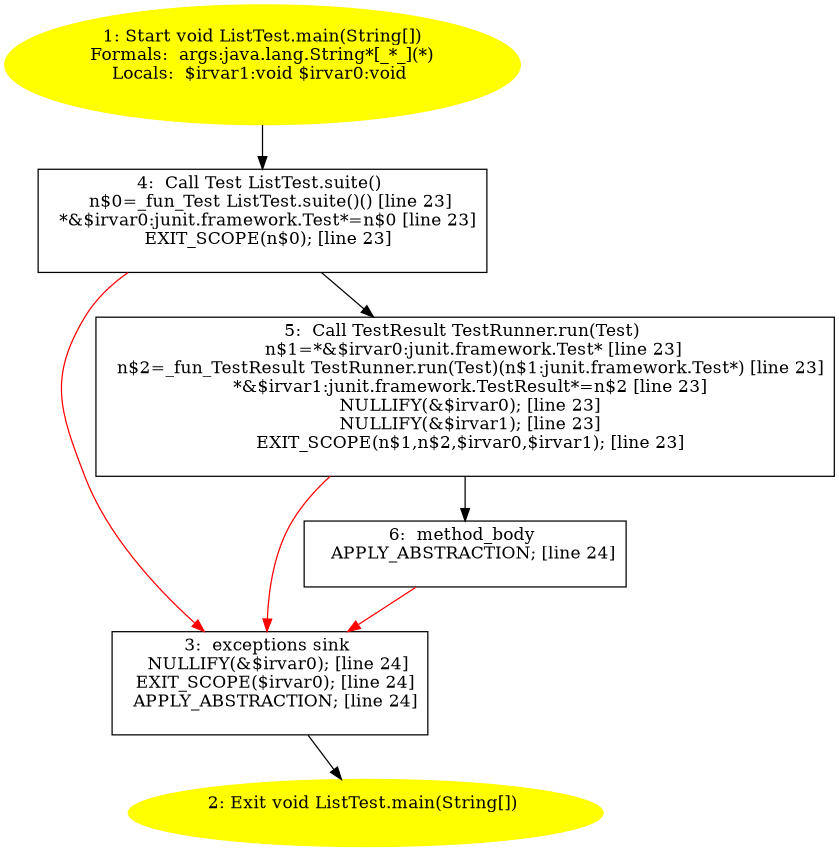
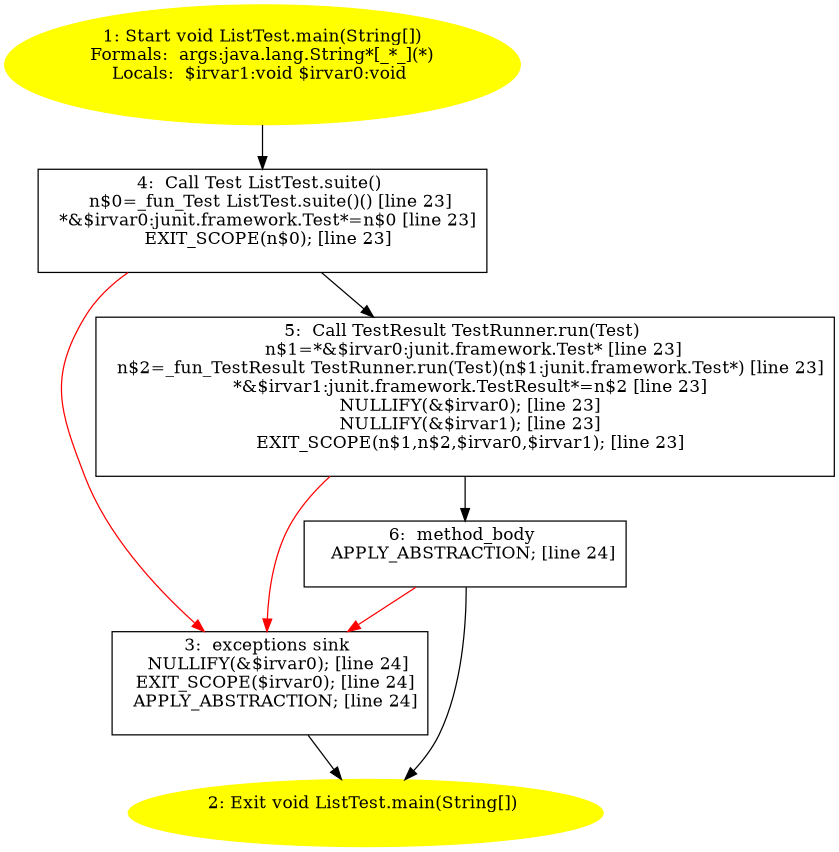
edge "6:  method_body APPLY_ABSTRACTION; [line 24]" -> "2: Exit void ListTest.main(String[])": added
